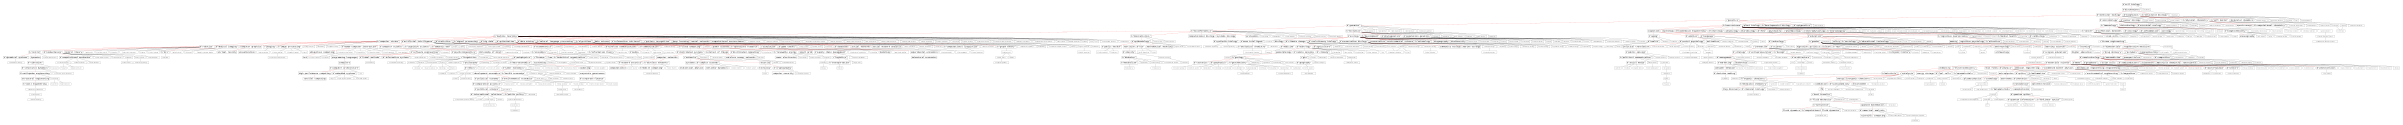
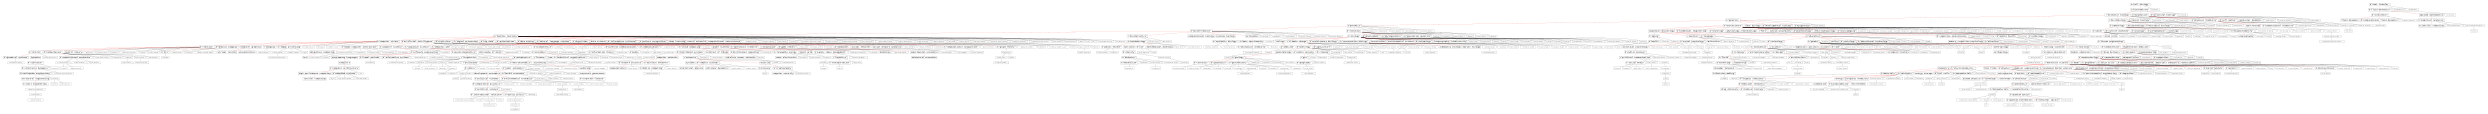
node "autism": added
node "b'infectious diseases'": label "b'infectious diseases'" -> "b'culture diseases'"
node "b'natural language processing'": label "b'natural language processing'" -> "b'natural language studies'"
node "b'mass intelligent'": label "b'mass intelligent'" -> "b'mass spectrometry'"
node "political translation": label "political translation" -> "political psychology"
node "b'management'": label "b'management'" -> "b'field'"
node "cfd": removed
